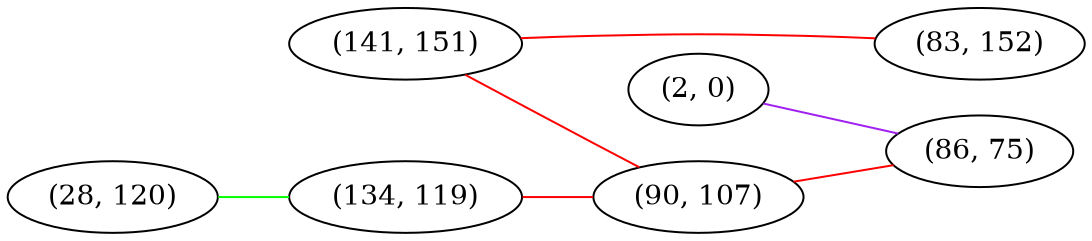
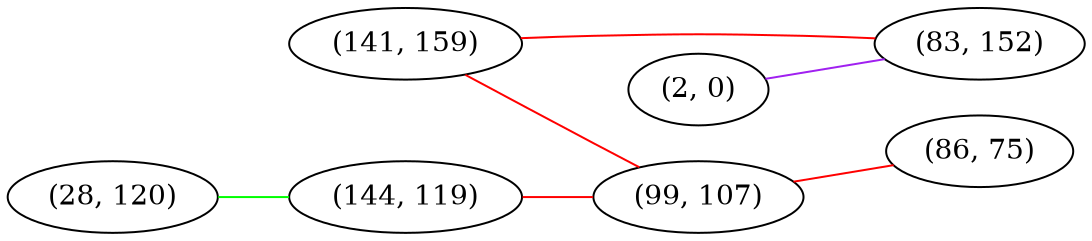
node "(141, 151)": label "(141, 151)" -> "(141, 159)"
edge "(2, 0)" -- "(86, 75)": now "(2, 0)" -- "(83, 152)"
node "(134, 119)": label "(134, 119)" -> "(144, 119)"
node "(90, 107)": label "(90, 107)" -> "(99, 107)"
